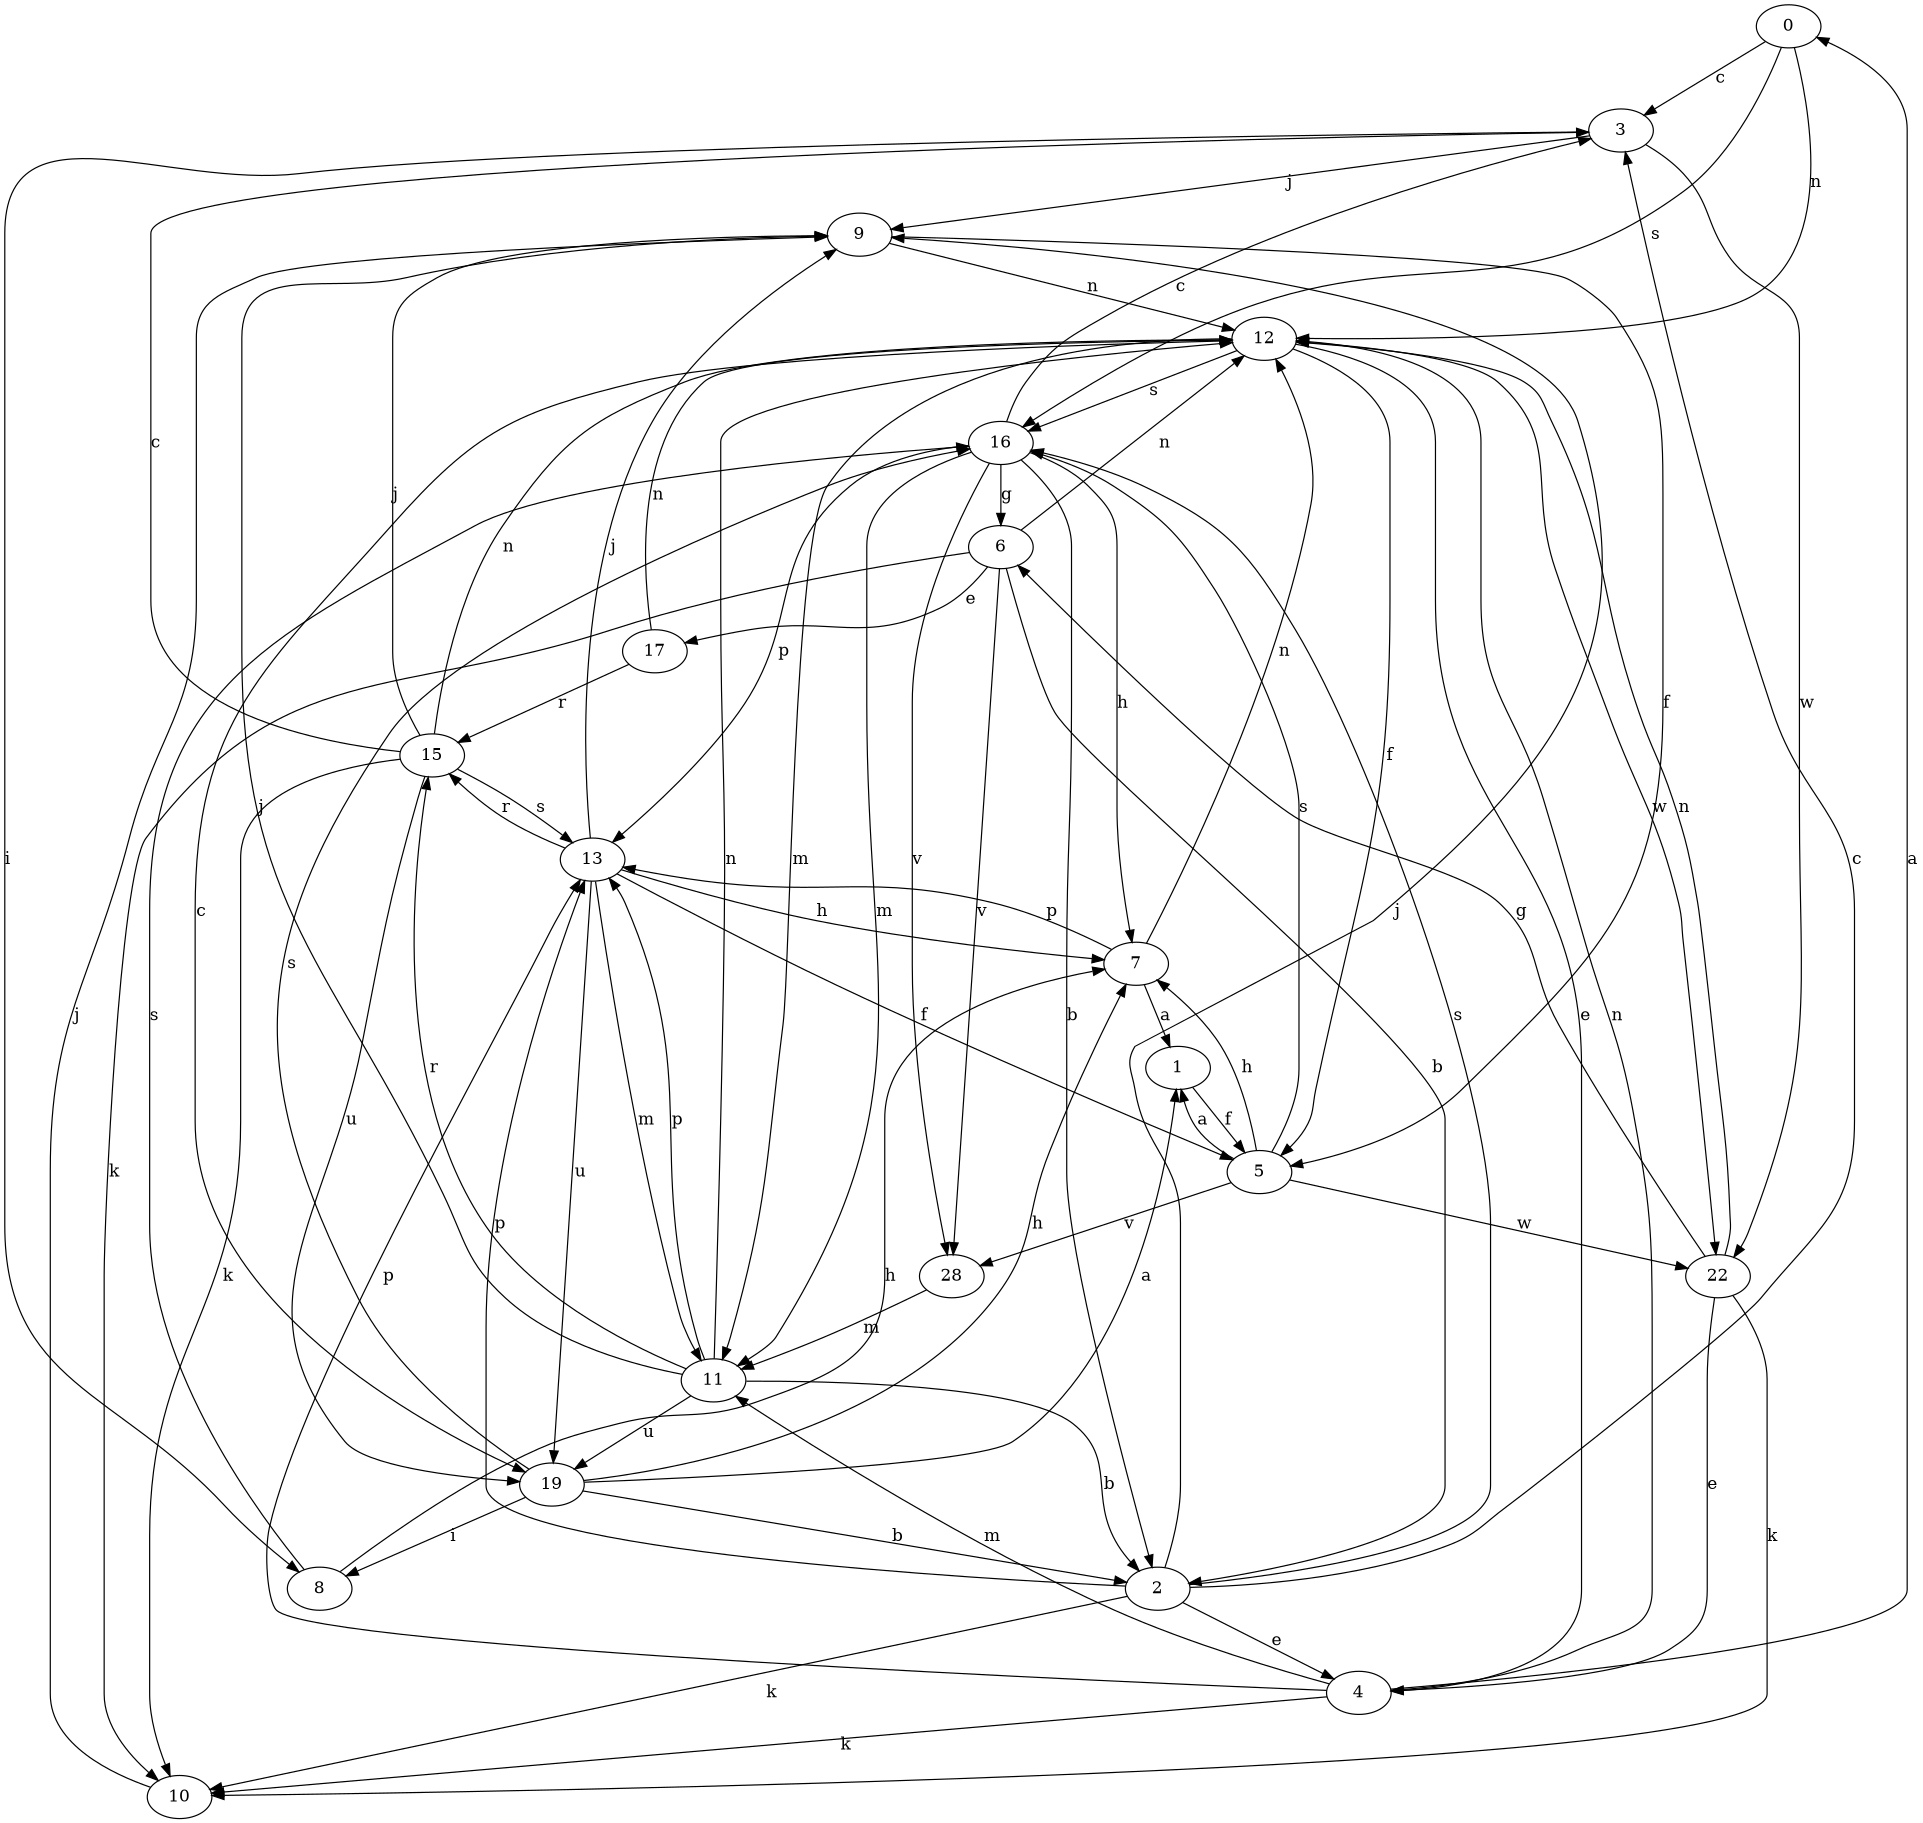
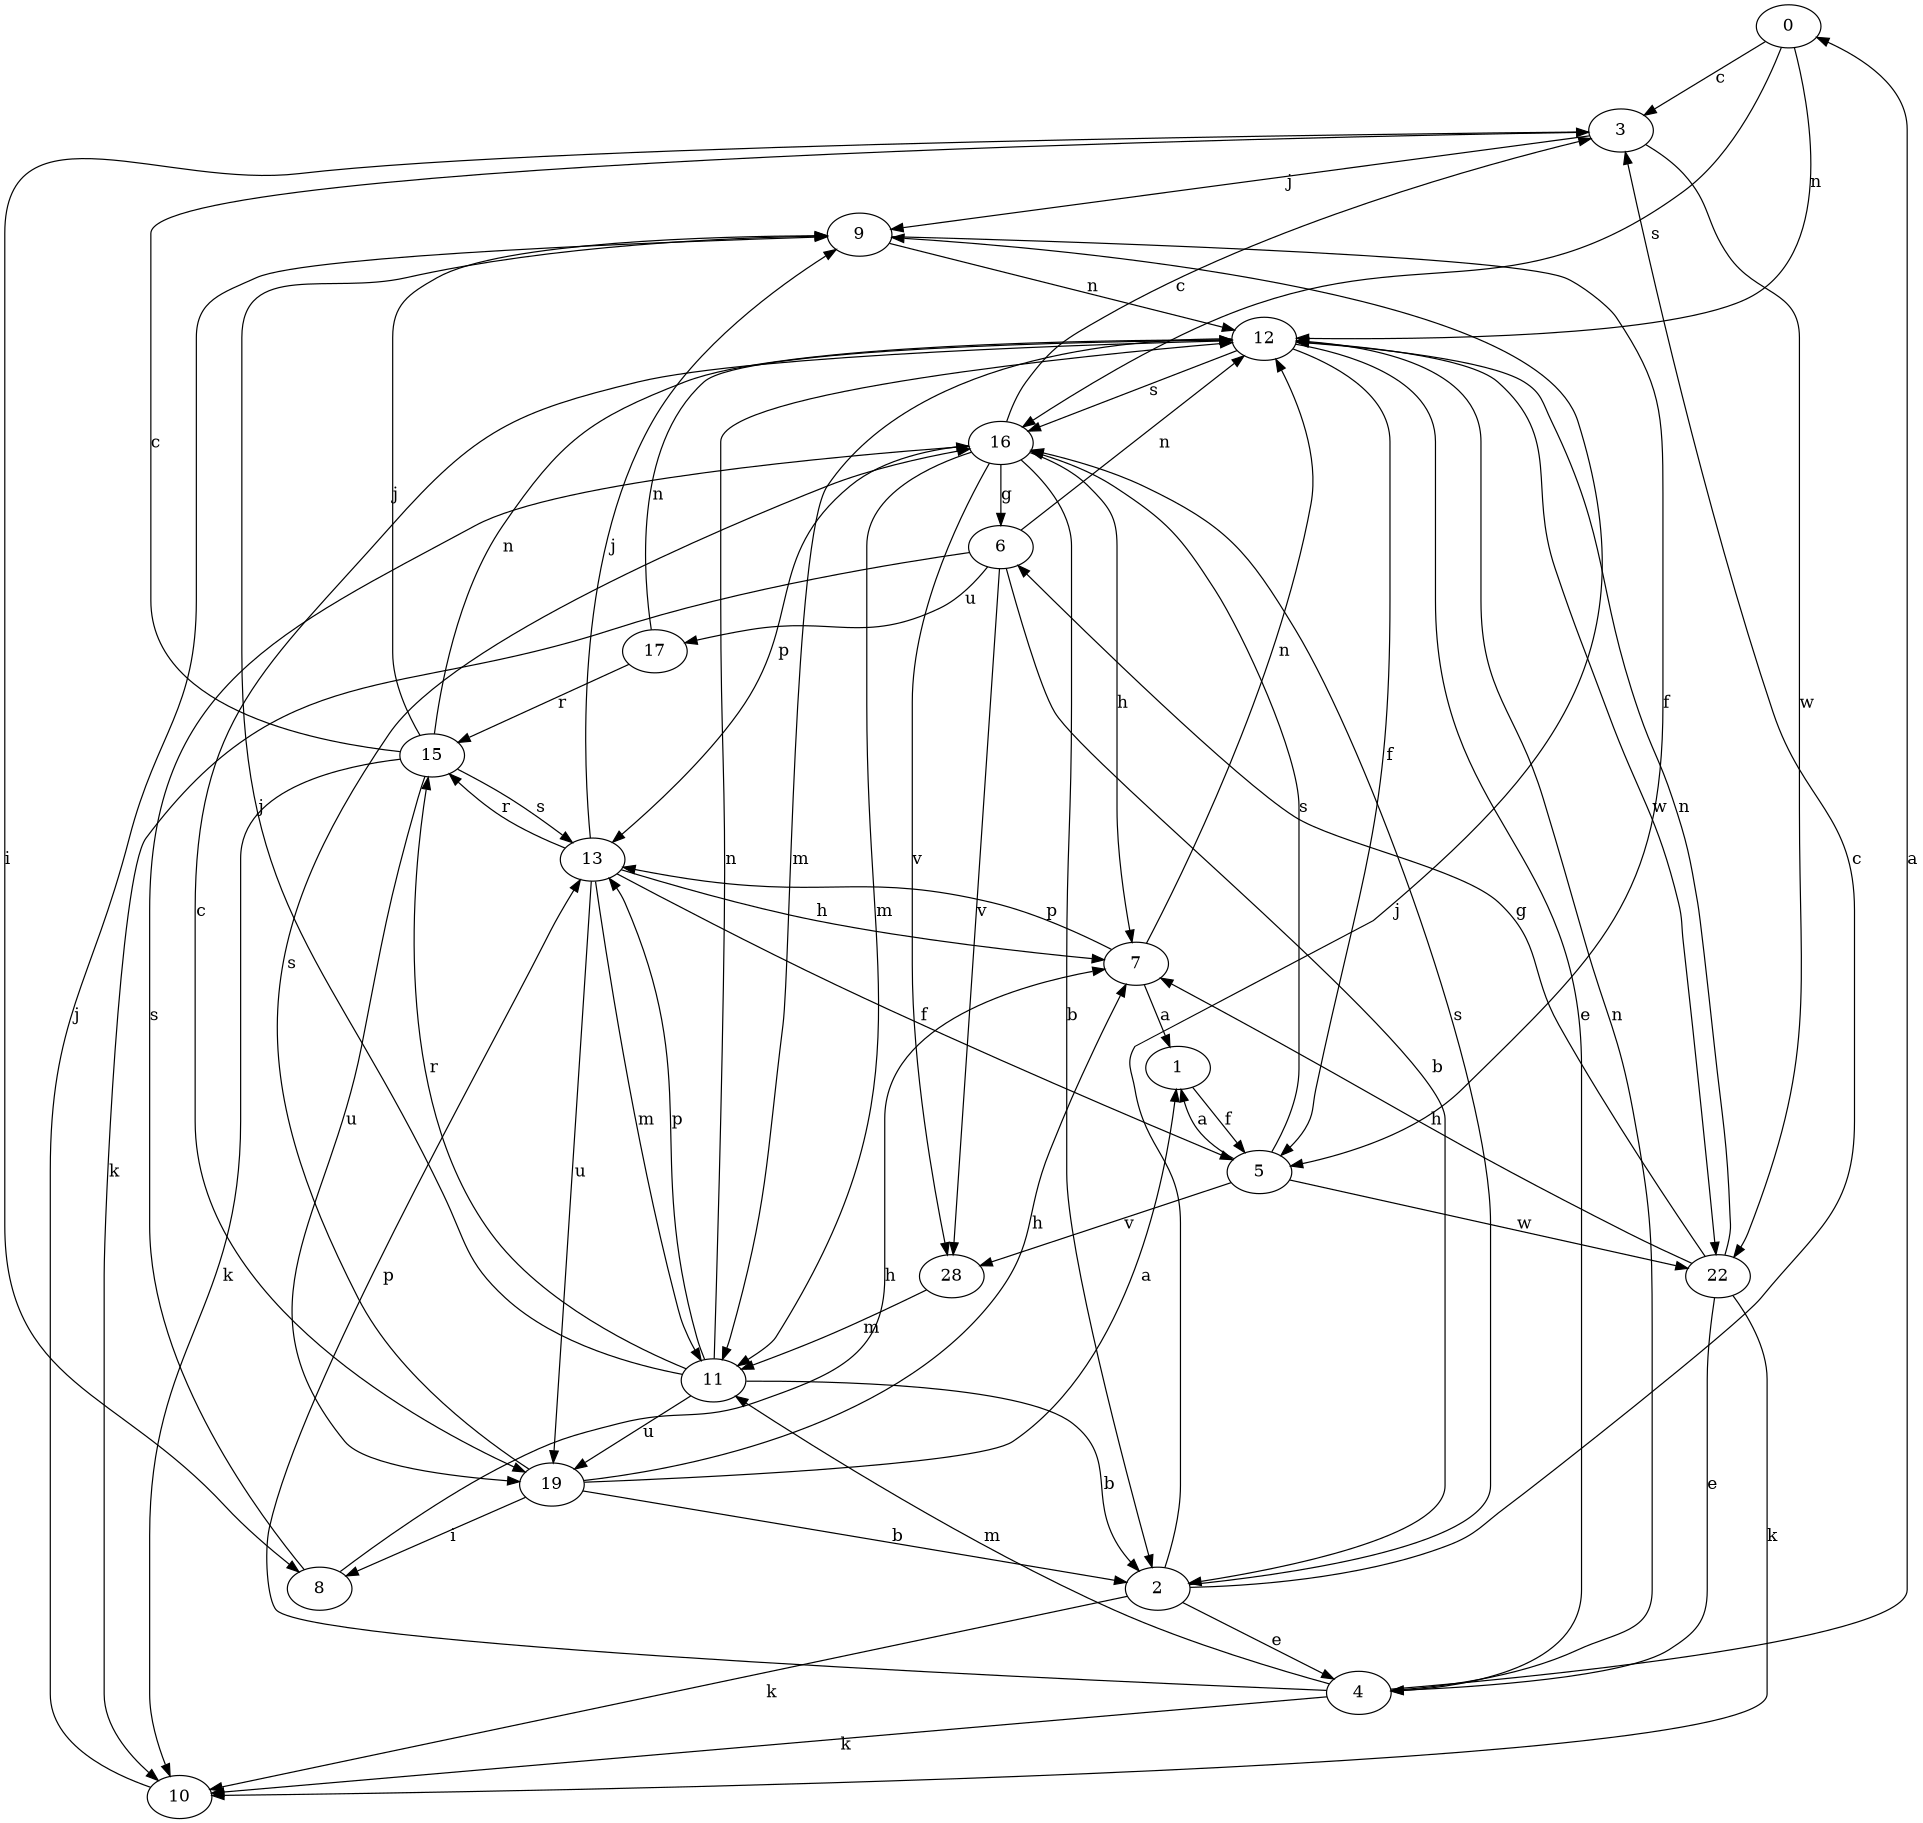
edge "6" -> "17": label "e" -> "u"
edge "5" -> "7": now "22" -> "7"
edge "2" -> "13": removed, label "p"
